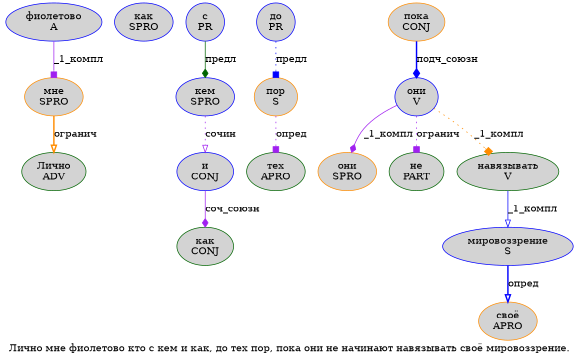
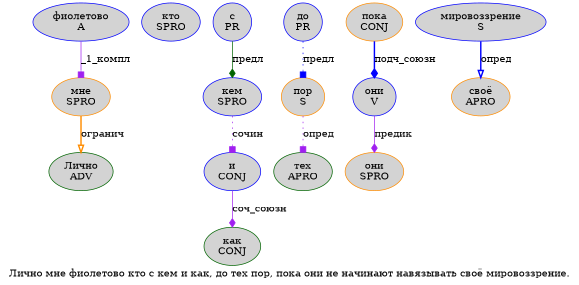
node "как SPRO": label "как SPRO" -> "кто SPRO"
edge "кем SPRO" -> "и CONJ": arrowhead onormal -> box
edge "они V" -> "они SPRO": label "_1_компл" -> "предик"
node "не PART": removed
node "навязывать V": removed
